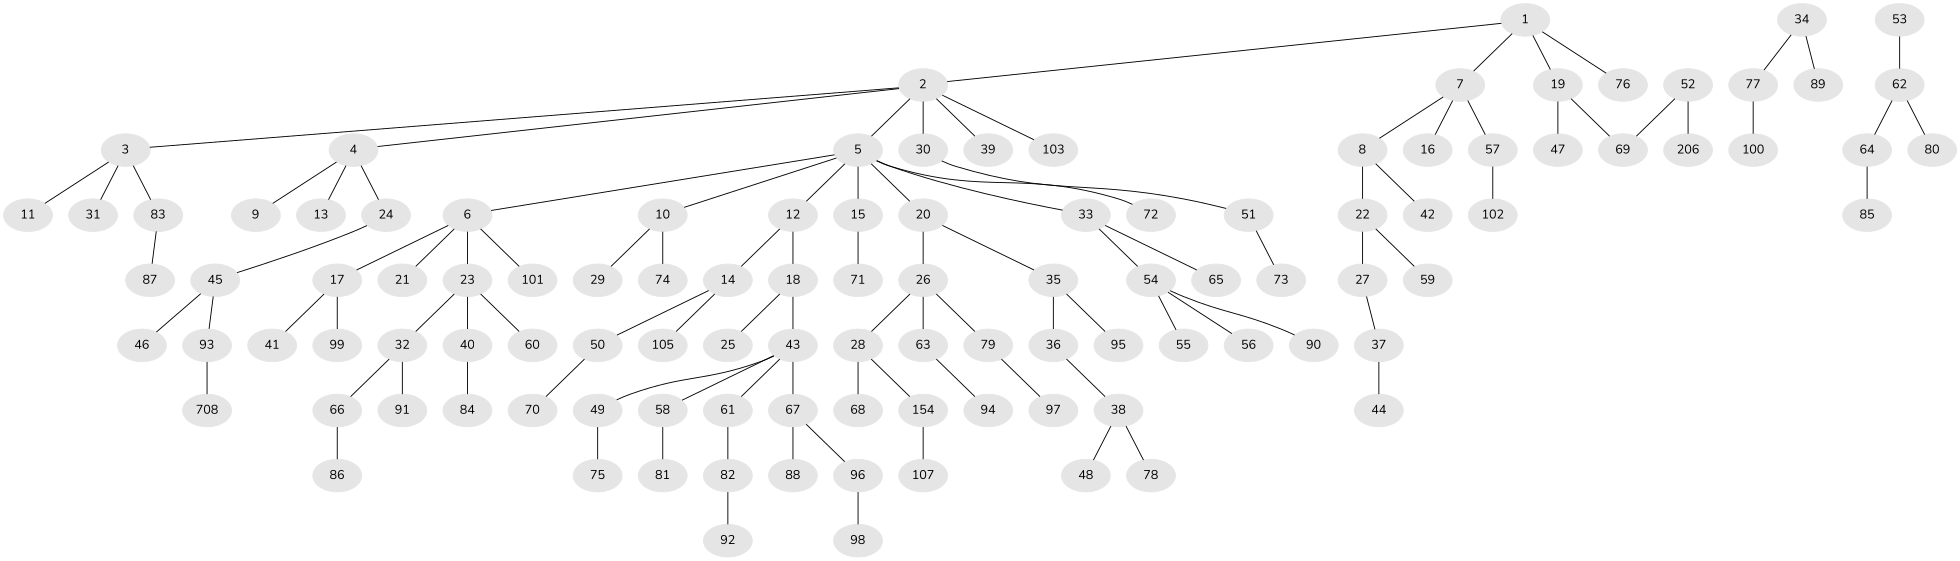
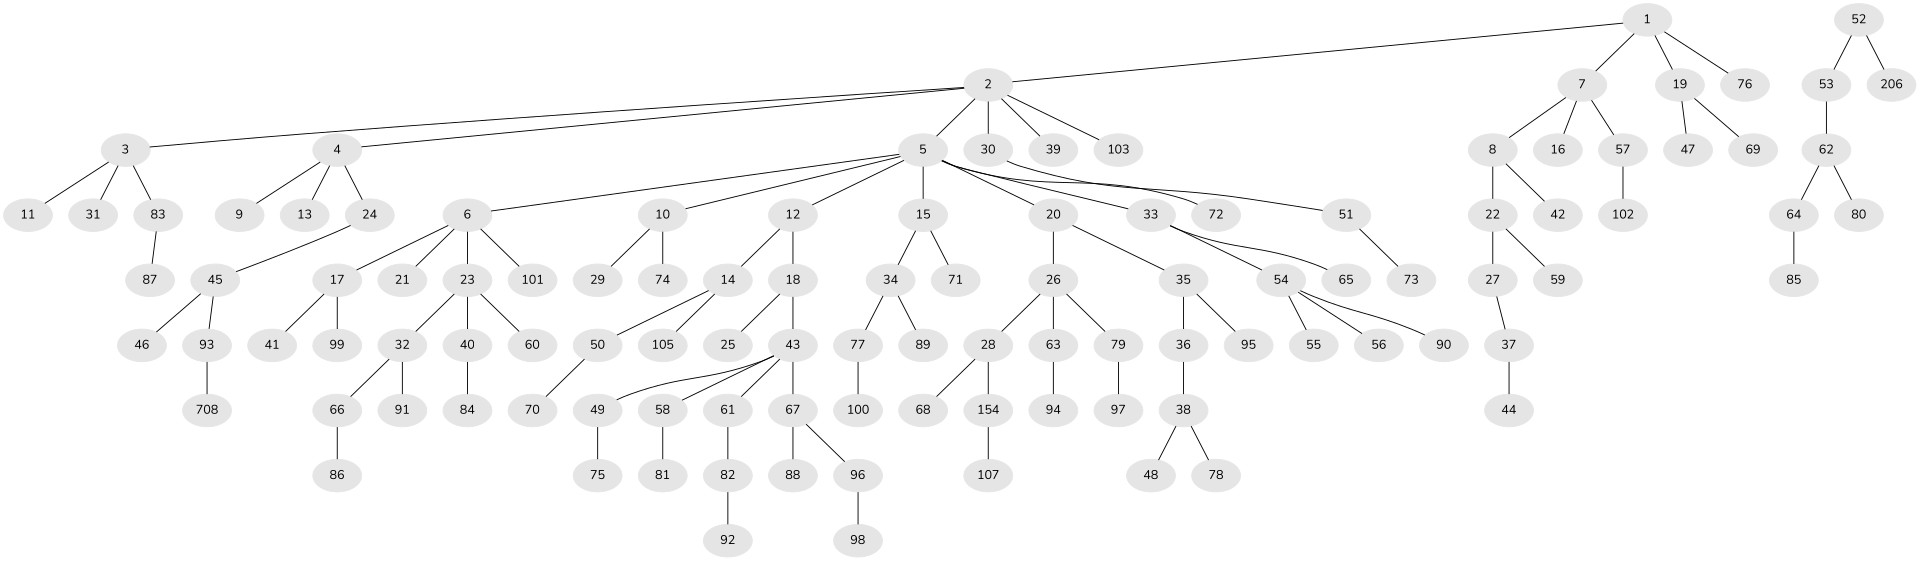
edge "52" -- "69": now "52" -- "53"
edge "15" -- "34": added
